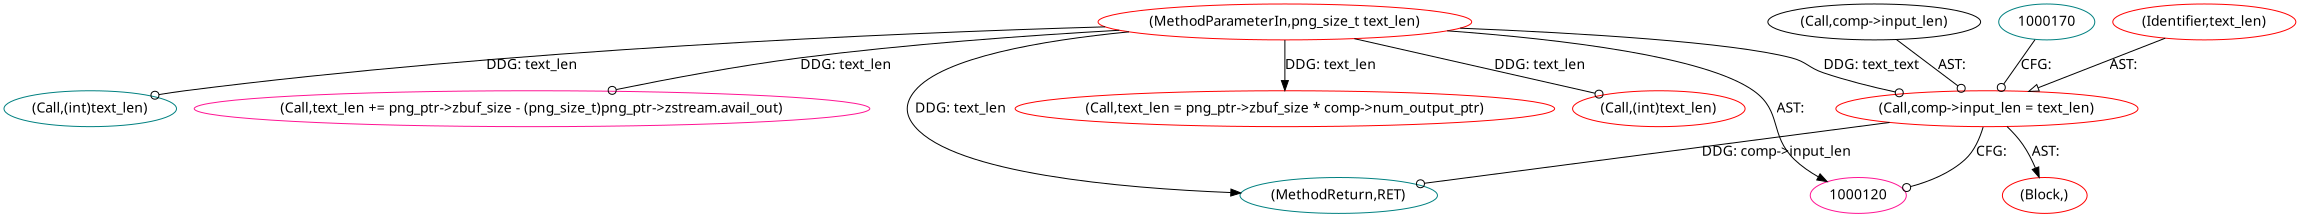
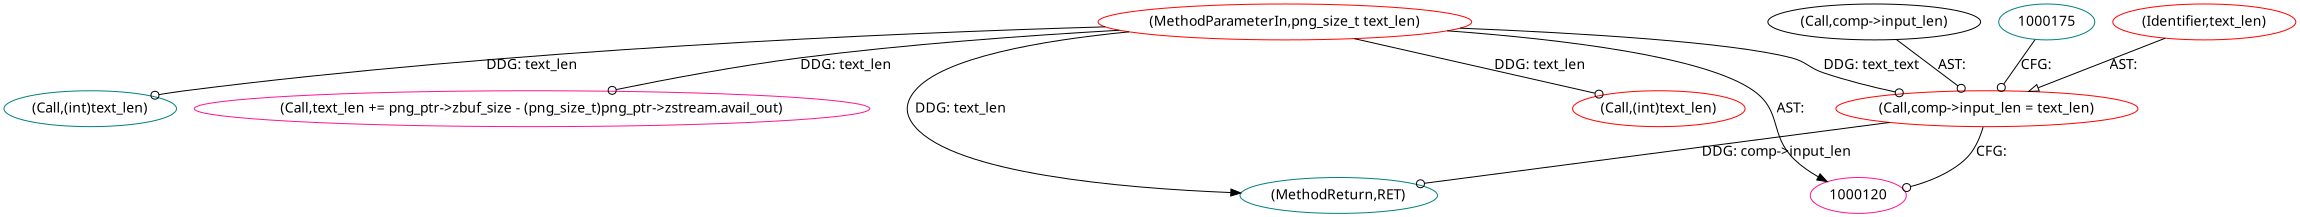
node "1000170": label "1000170" -> "1000175"
node "(Call,text_len = png_ptr->zbuf_size * comp->num_output_ptr)": removed
node "(Block,)": removed
